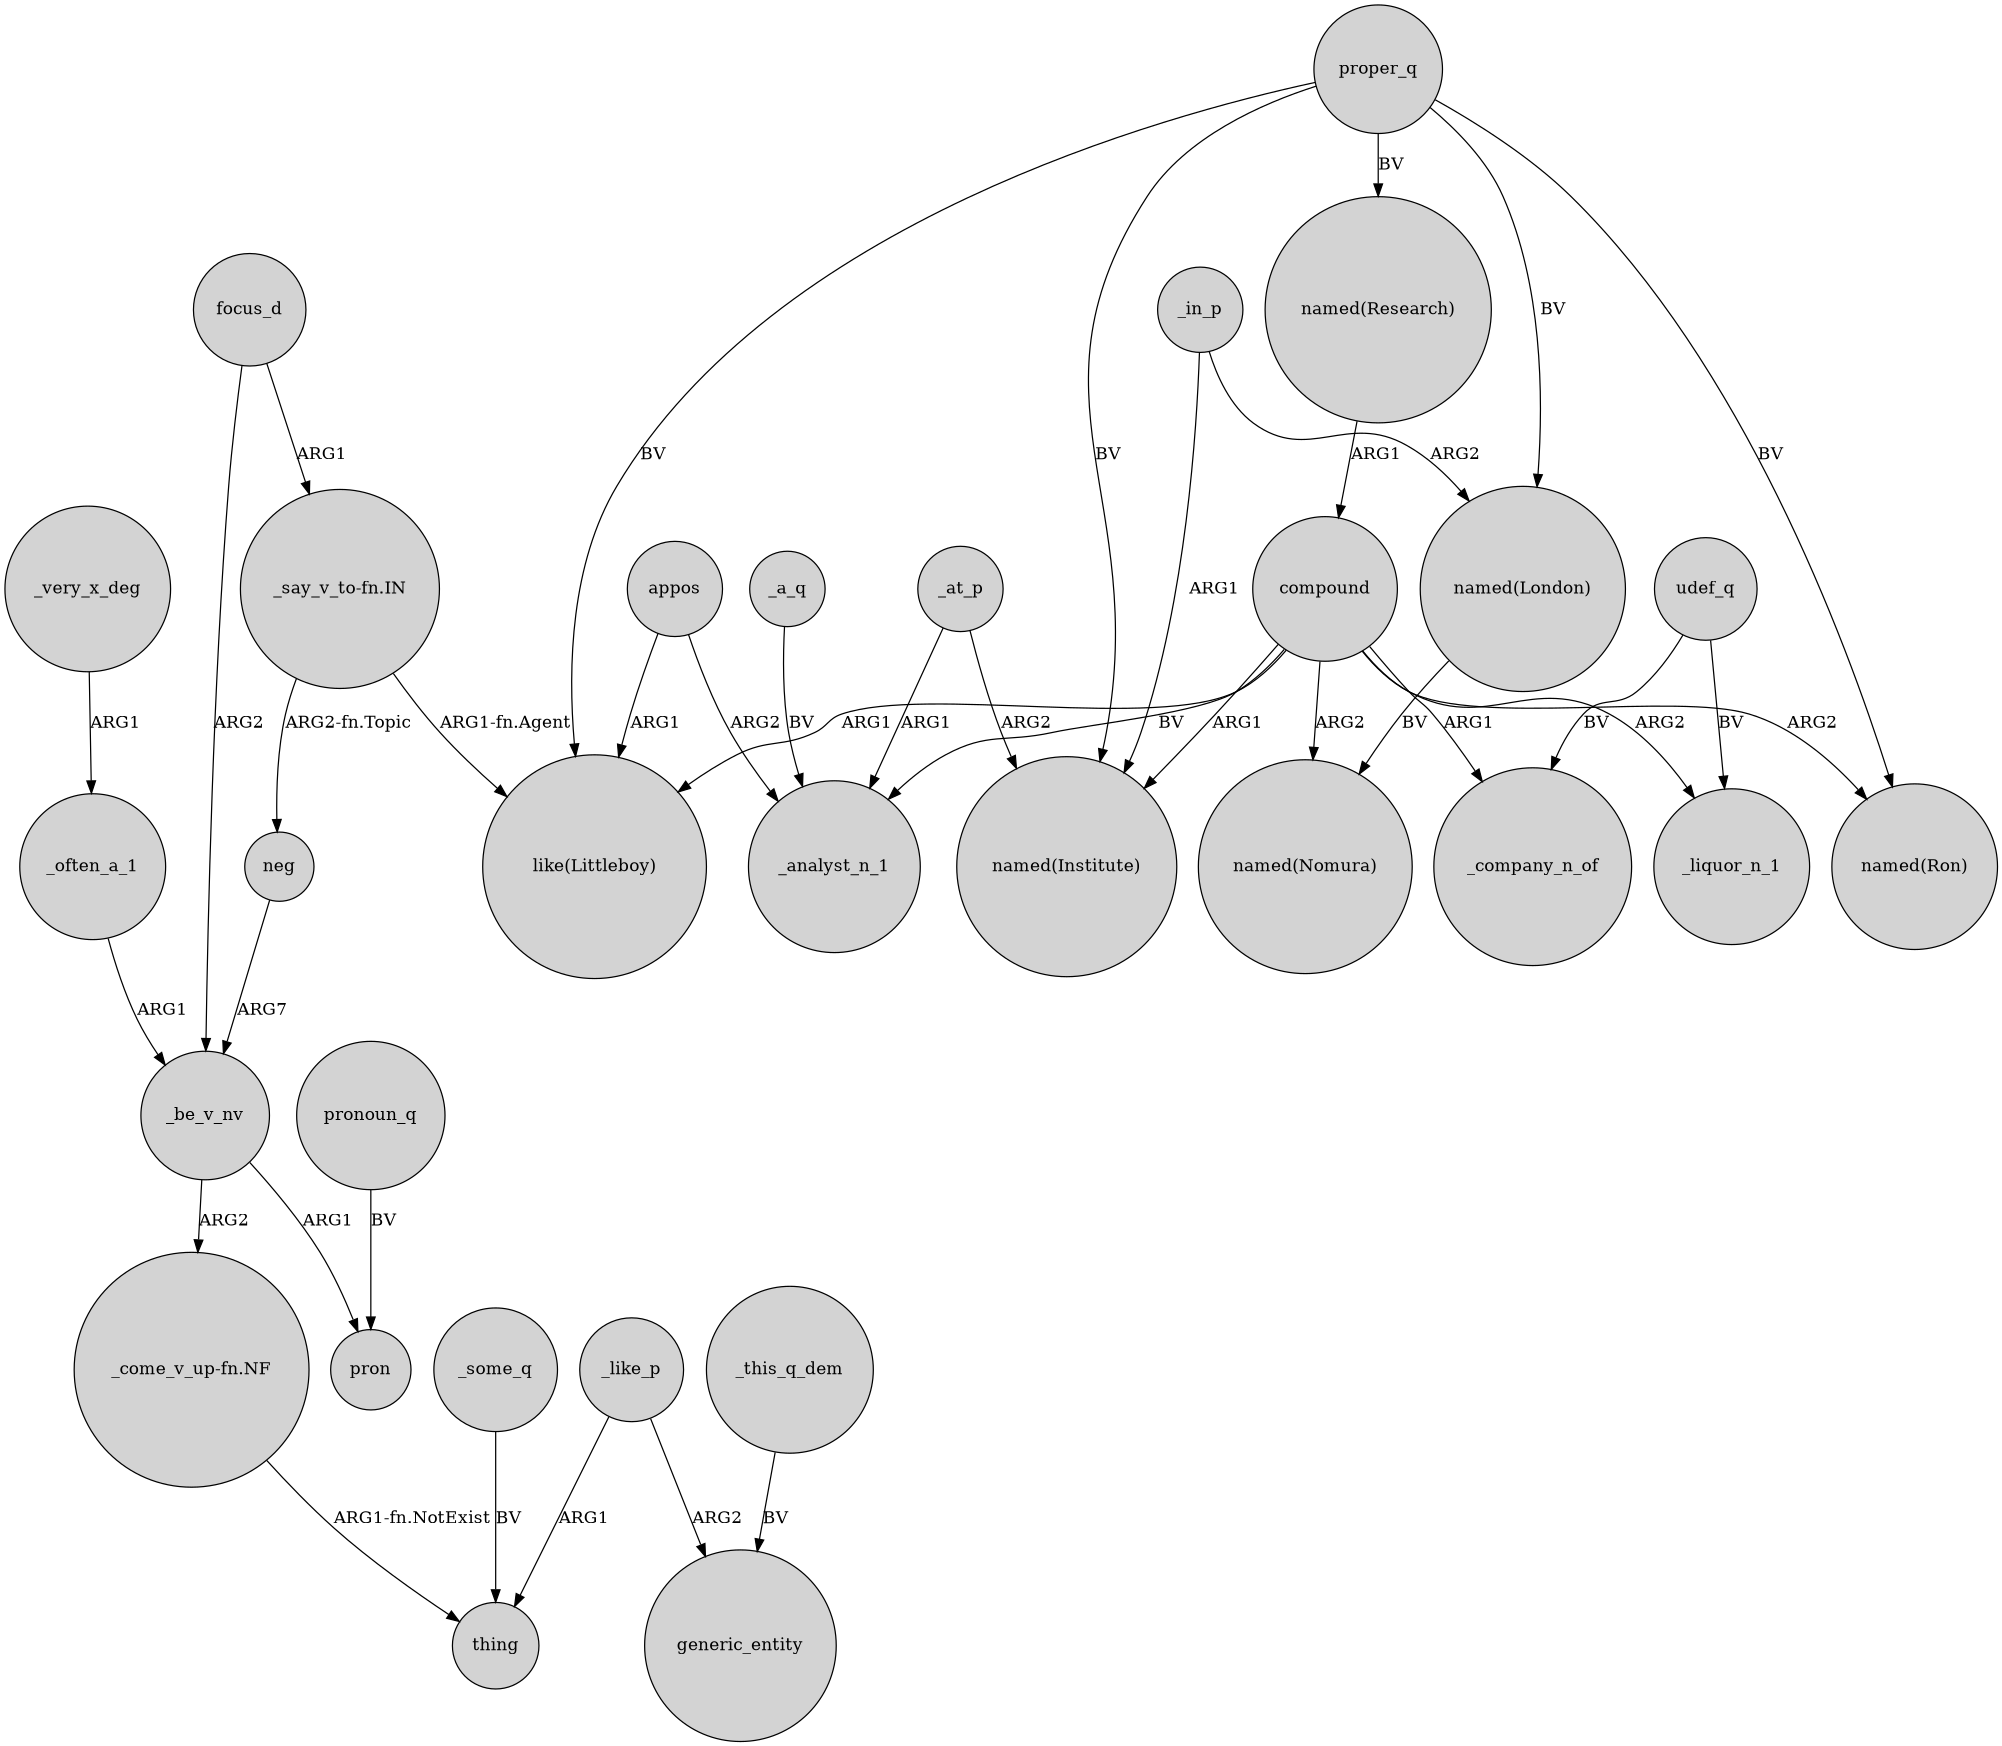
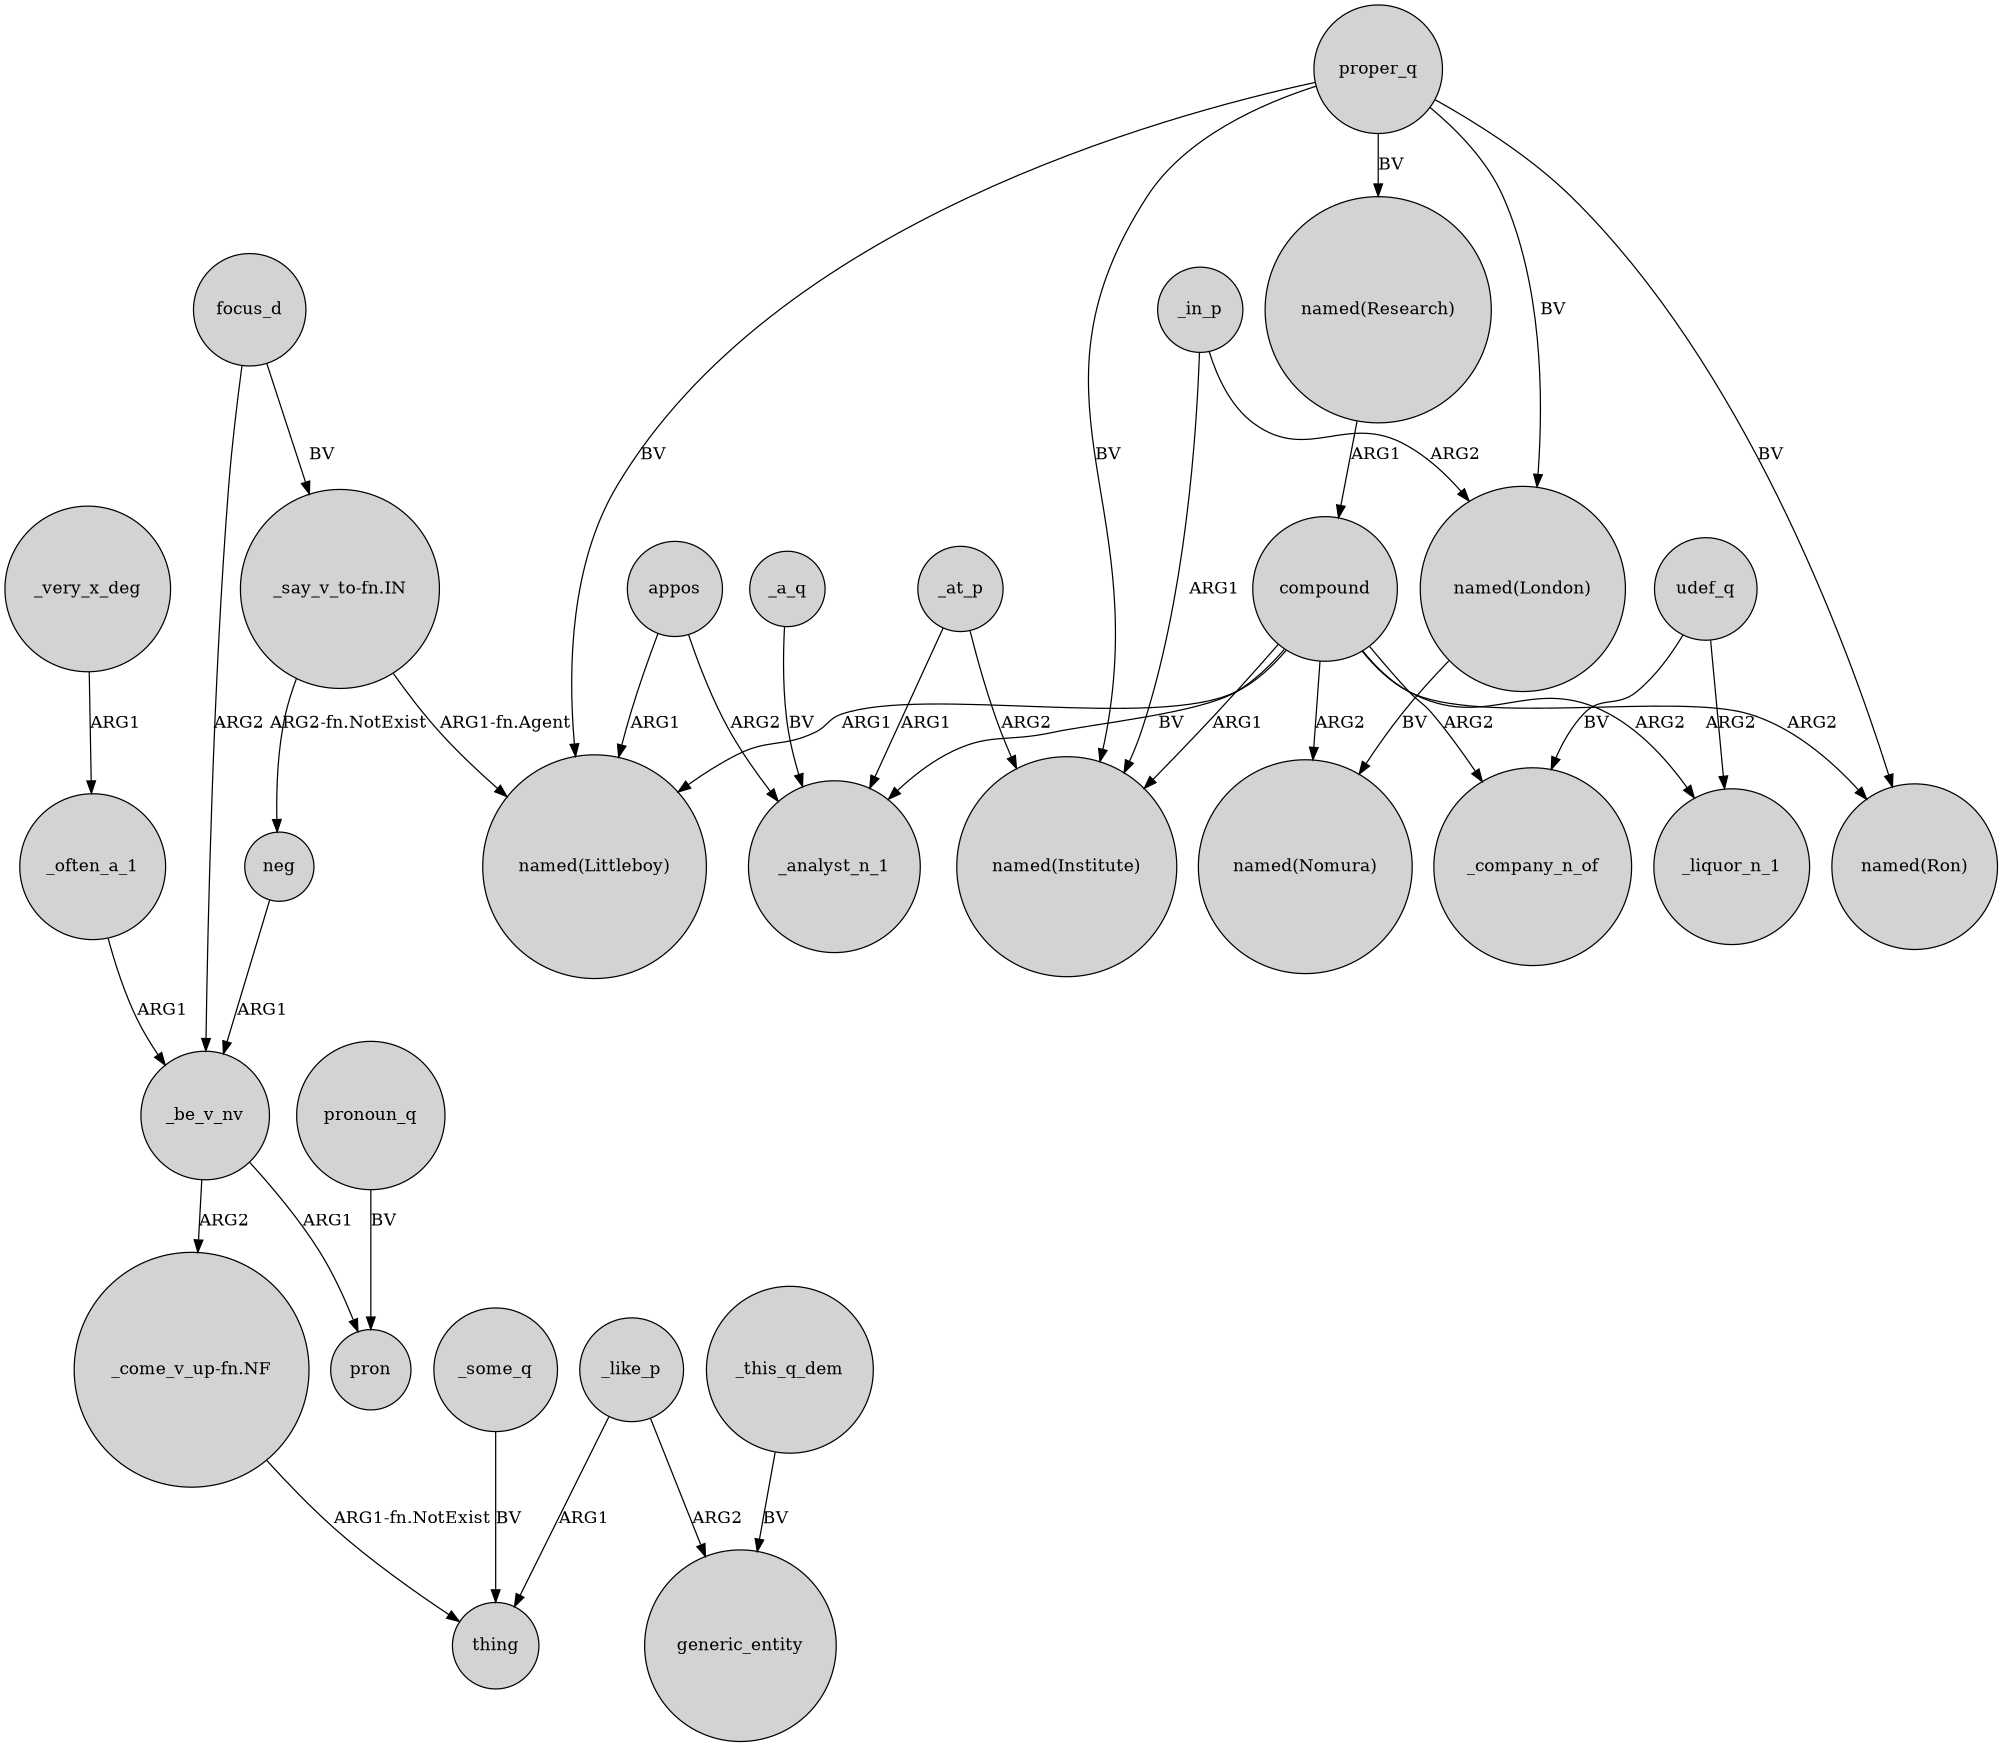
edge "focus_d" -> "_say_v_to-fn.IN": label "ARG1" -> "BV"
edge "_say_v_to-fn.IN" -> "neg": label "ARG2-fn.Topic" -> "ARG2-fn.NotExist"
edge "compound" -> "_company_n_of": label "ARG1" -> "ARG2"
edge "udef_q" -> "_liquor_n_1": label "BV" -> "ARG2"
node "like(Littleboy)": label "like(Littleboy)" -> "named(Littleboy)"
edge "neg" -> "_be_v_nv": label "ARG7" -> "ARG1"
